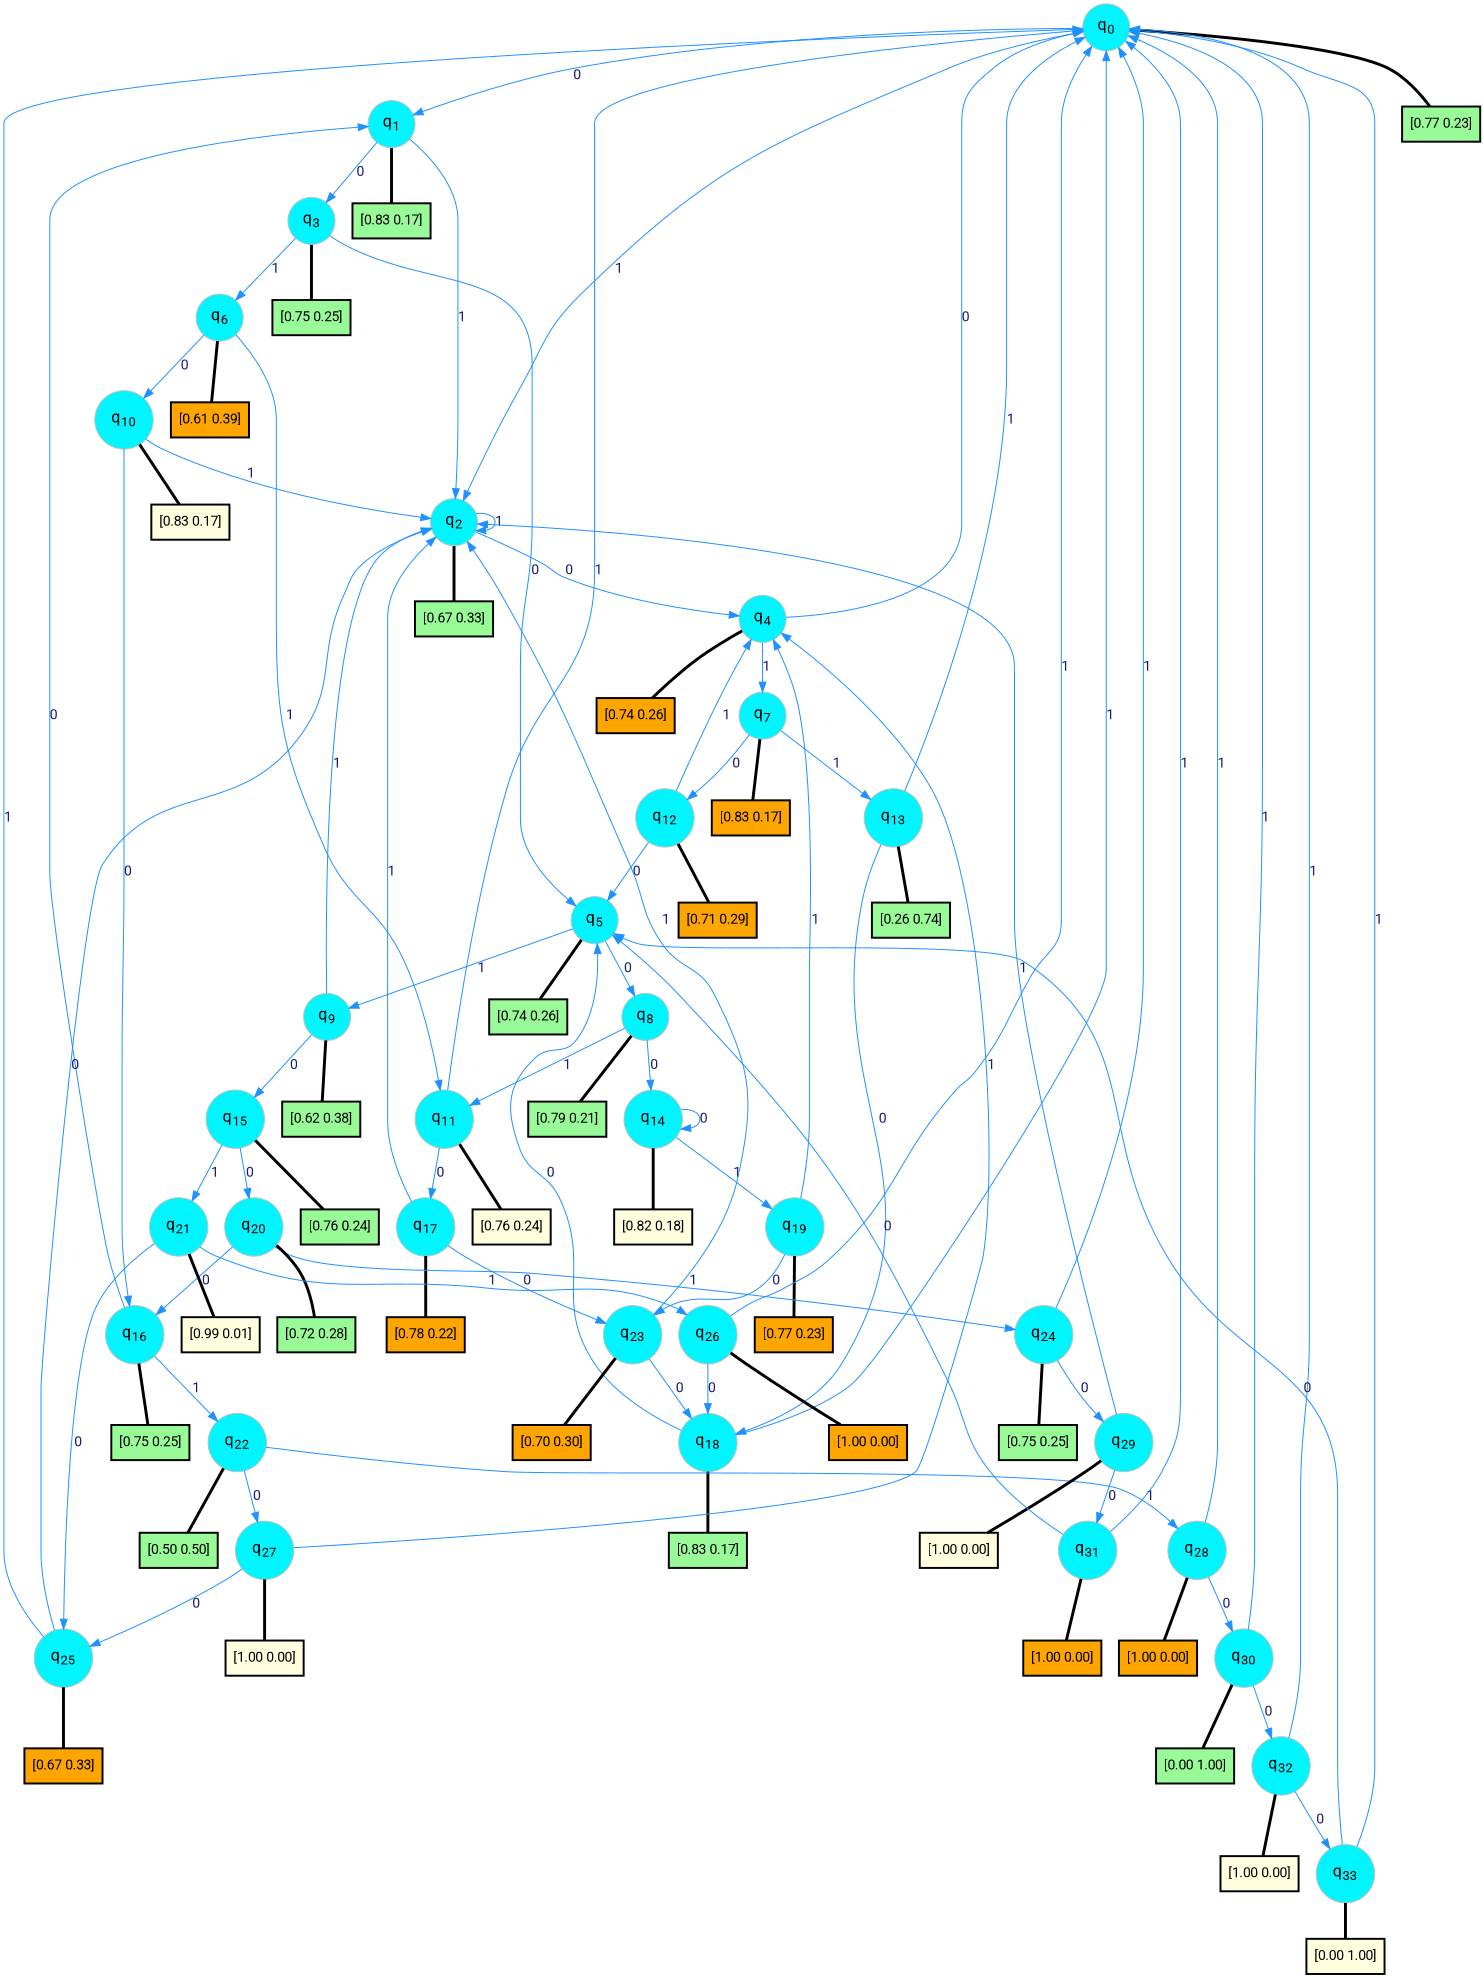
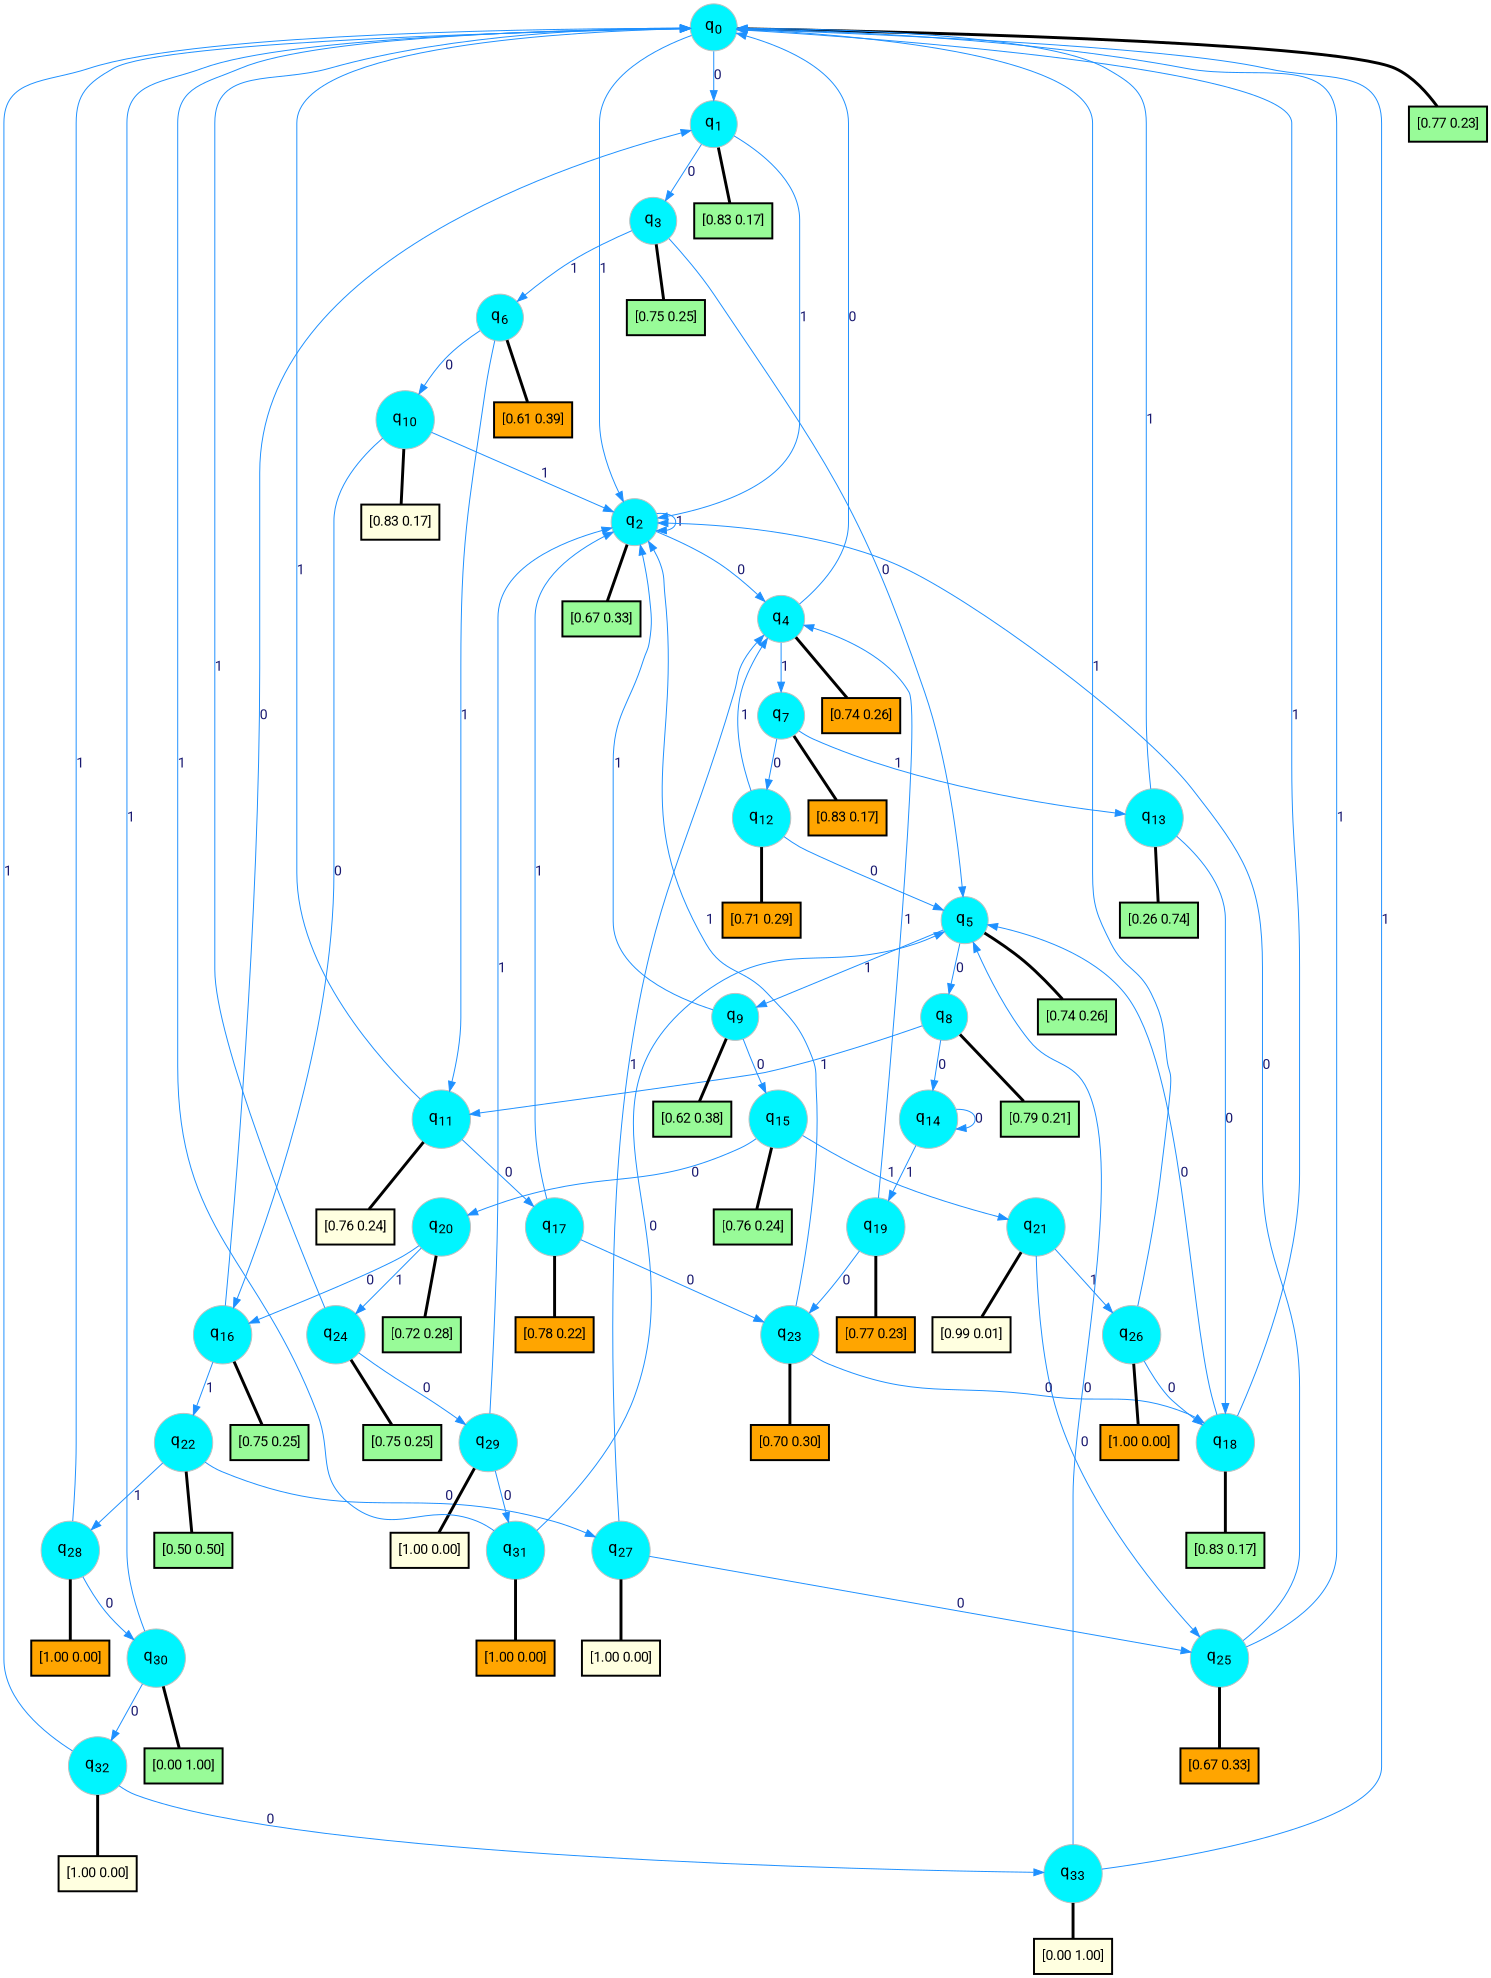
node "[0.82 0.18]": removed
